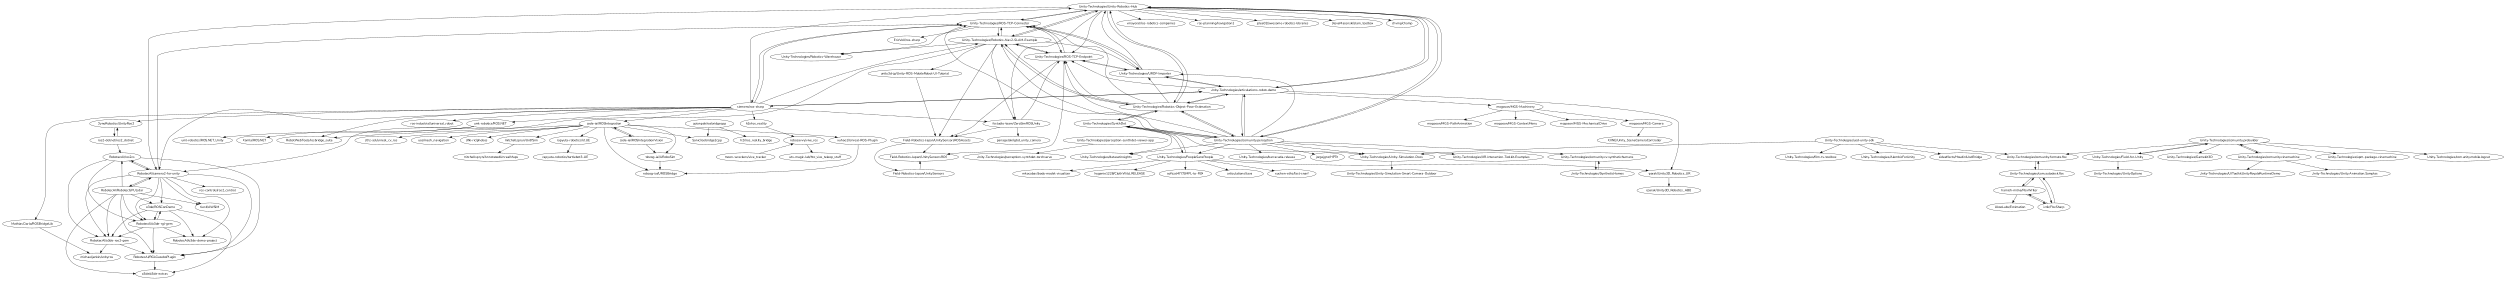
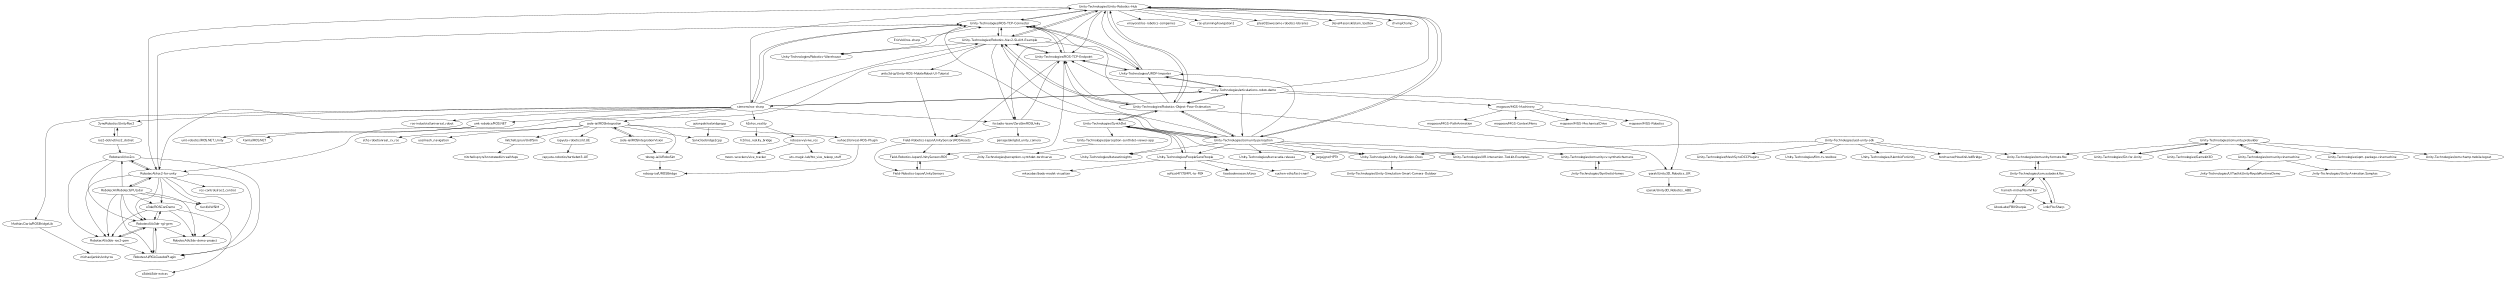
edge "Unity-Technologies/Unity-Robotics-Hub" -> "Unity-Technologies/articulations-robot-demo": removed
edge "Unity-Technologies/ROS-TCP-Connector" -> "EricVoll/ros-sharp": reversed
edge "Unity-Technologies/Robotics-Nav2-SLAM-Example" -> "Field-Robotics-Japan/UnitySensorsROSAssets": removed
edge "Unity-Technologies/com.unity.perception" -> "Unity-Technologies/articulations-robot-demo": removed
node "mogoson/MGS-Camera": label "mogoson/MGS-Camera" -> "mogoson/MGS-Robotics"
edge "Unity-Technologies/SynthDet" -> "Unity-Technologies/perception-synthdet-viewer-app": added
edge "ppianpak/rosbridgecpp" -> "h2r/ros_reality_bridge": now "h2r/ros_reality" -> "h2r/ros_reality_bridge"
node "RobotWebTools/rosbridge_suite": removed
node "ethz-asl/unreal_cv_ros": label "ethz-asl/unreal_cv_ros" -> "ethz-robot/unreal_cv_ros"
node "dfki-ric/phobos": removed
node "XJINE/Unity_SceneCameraController": removed
edge "moon-wreckers/vive_tracker" -> "robosavvy/vive_ros": reversed
edge "code-iai/ROSIntegration" -> "robcog-iai/UROSBridge": removed
node "Unity-Technologies/MeshSyncDCCPlugins": added
node "sideeffects/HoudiniUsdBridge": label "sideeffects/HoudiniUsdBridge" -> "torchserve/HoudiniUsdBridge"
node "Unity-Technologies/Field-for-Unity": label "Unity-Technologies/Field-for-Unity" -> "Unity-Technologies/Git-for-Unity"
node "Unity-Technologies/com.unity.mobile.logcat": label "Unity-Technologies/com.unity.mobile.logcat" -> "Unity-Technologies/com.champ.mobile.logcat"
edge "Field-Robotics-Japan/UnitySensorsROS" -> "Field-Robotics-Japan/UnitySensors": added
edge "Unity-Technologies/PeopleSansPeople" -> "rparak/Unity3D_Robotics_UR": now "Unity-Technologies/Robotics-Object-Pose-Estimation" -> "rparak/Unity3D_Robotics_UR"
node "RobotecAI/camera2-for-unity": label "RobotecAI/camera2-for-unity" -> "RobotecAI/ros2-for-unity"
node "hygenie1228/ClothWild_RELEASE": removed
node "articulations/tava": label "articulations/tava" -> "facebookresearch/tava"
node "Unity-Technologies/UnityOptions": removed
edge "izrik/FbxSharp" -> "hamish-milne/FbxWriter": removed
node "UkooLabs/Estimation": label "UkooLabs/Estimation" -> "UkooLabs/FBXSharpie"
edge "RobotecAI/o3de-ros2-gem" -> "michaeljenkin/unityros": now "RobotecAI/o3de-ros2-gem" -> "RobotecAI/o3de-rgl-gem"
edge "RobotecAI/RobotecGPULidar" -> "o3de/o3de-extras": now "RobotecAI/RobotecGPULidar" -> "RobotecAI/o3de-demo-project"
edge "RobotecAI/RGLGazeboPlugin" -> "o3de/o3de-extras": now "RobotecAI/RGLGazeboPlugin" -> "RobotecAI/o3de-rgl-gem"
